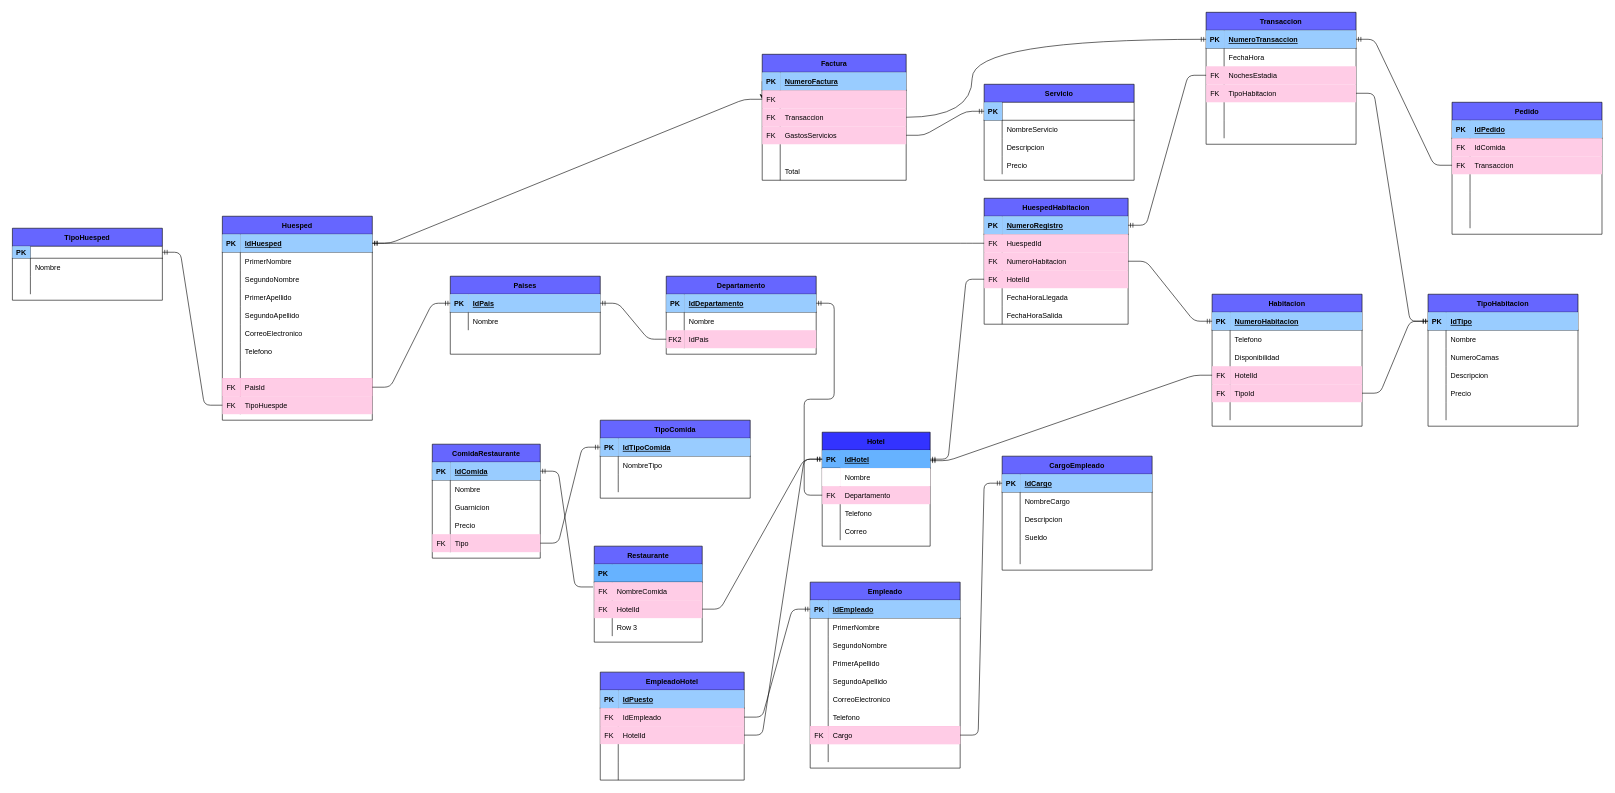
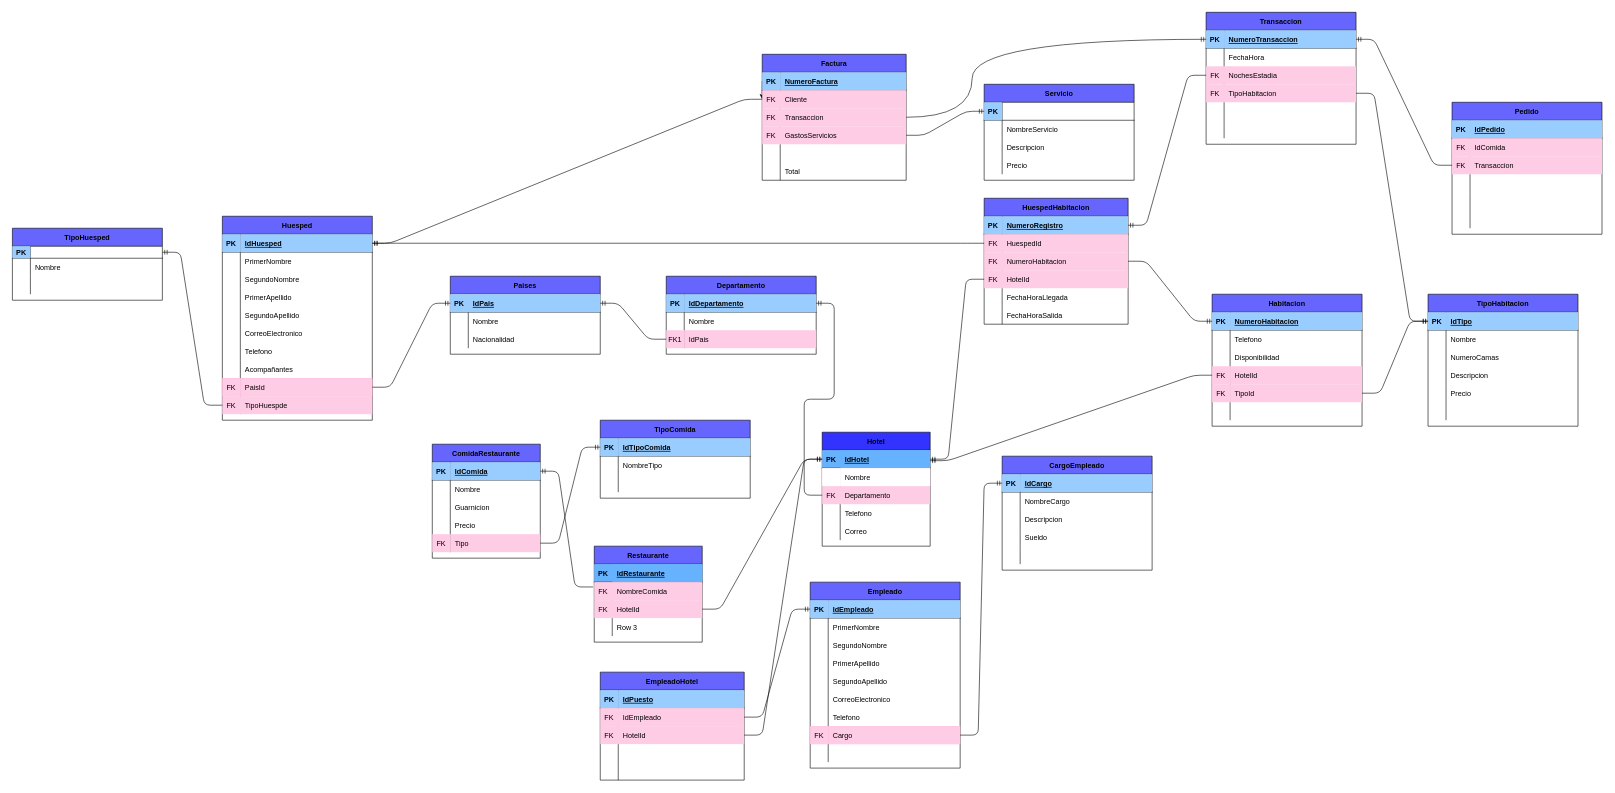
node "Cliente": added
node "Nacionalidad": added
node "FK2": label "FK2" -> "FK1"
node "Acompañantes": added
node "IdRestaurante": added
